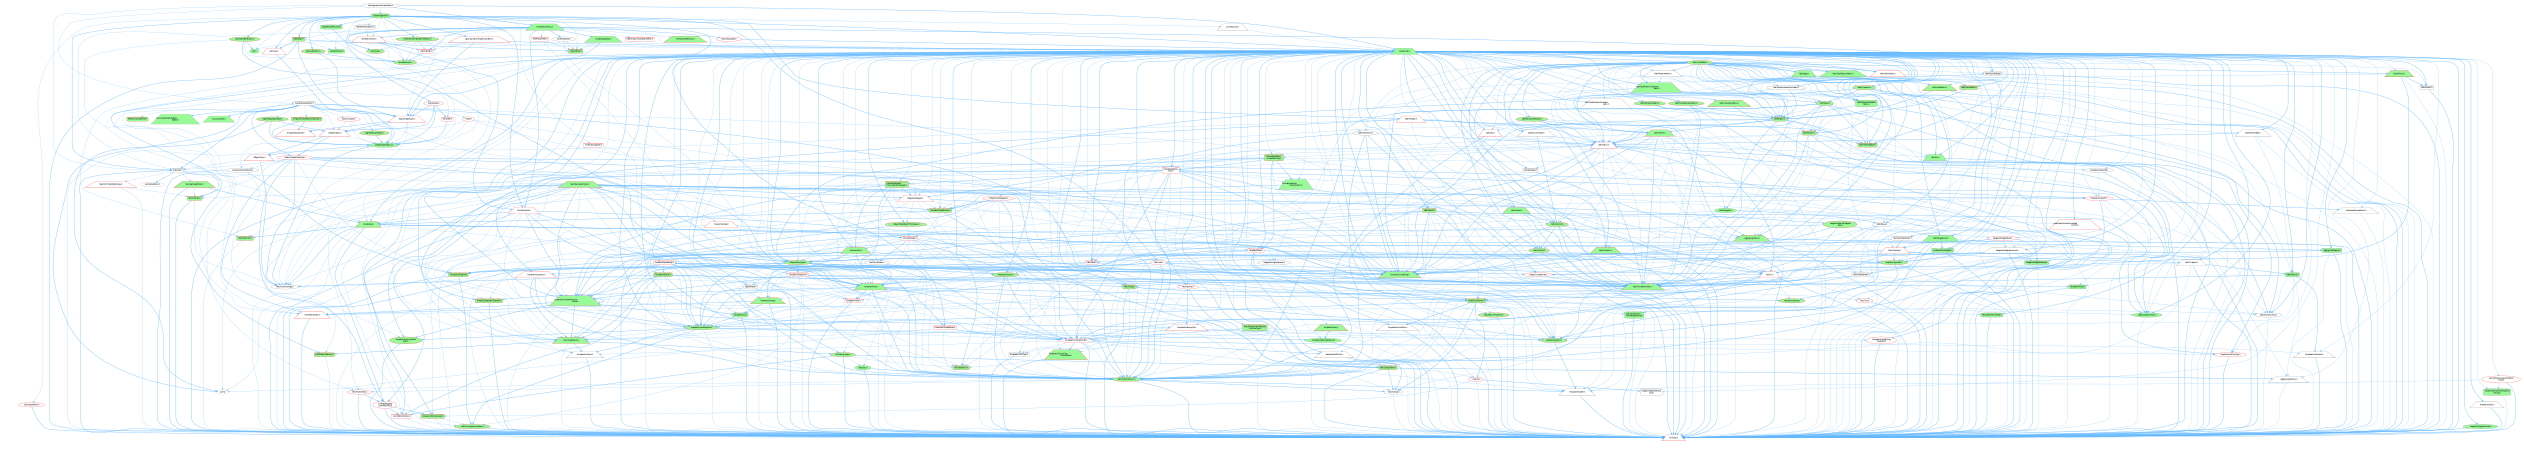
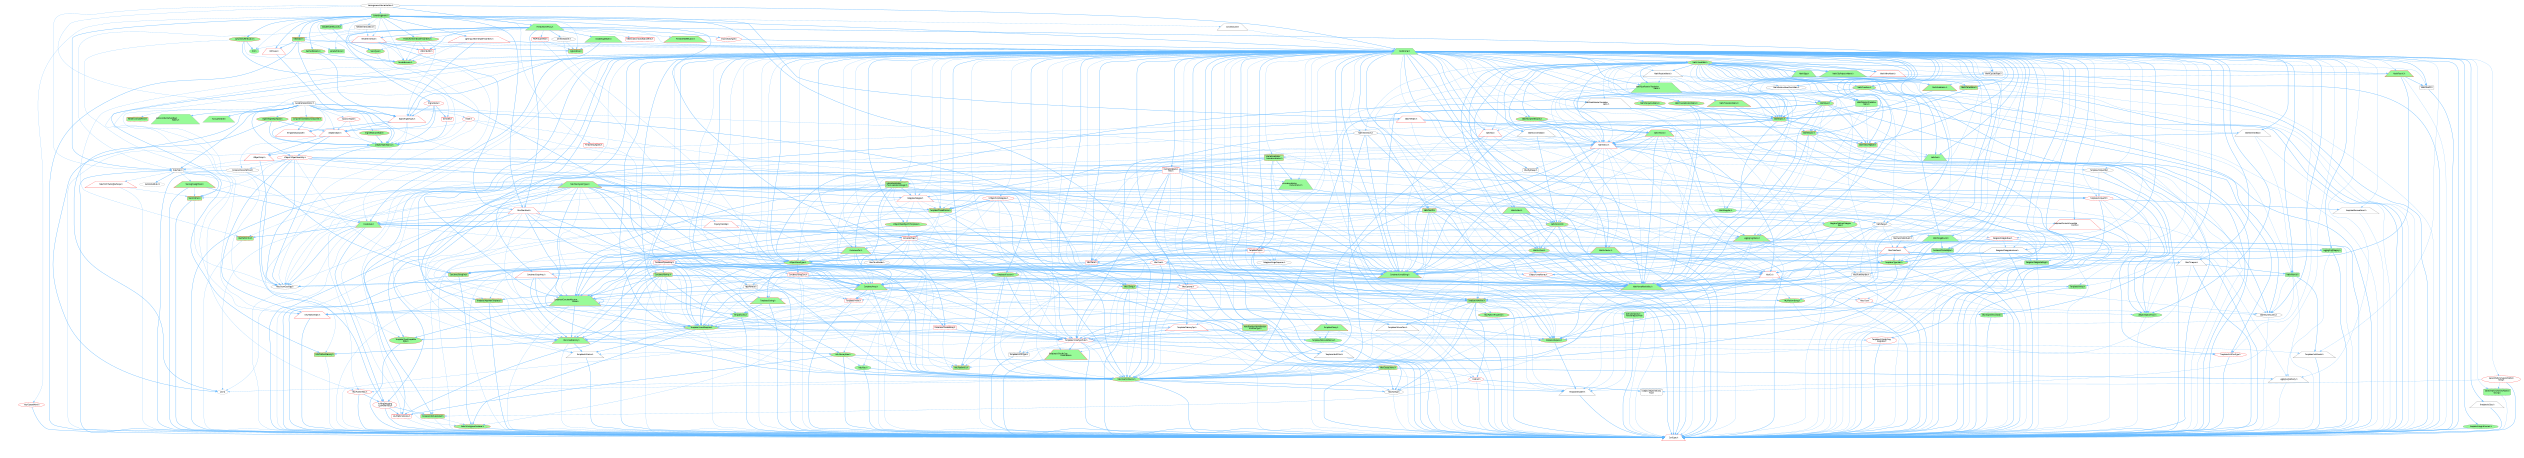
node "Internationalization /UnrealMathUtility.h": label "Internationalization /UnrealMathUtility.h" -> "Internationalization /Internationalization.h"
